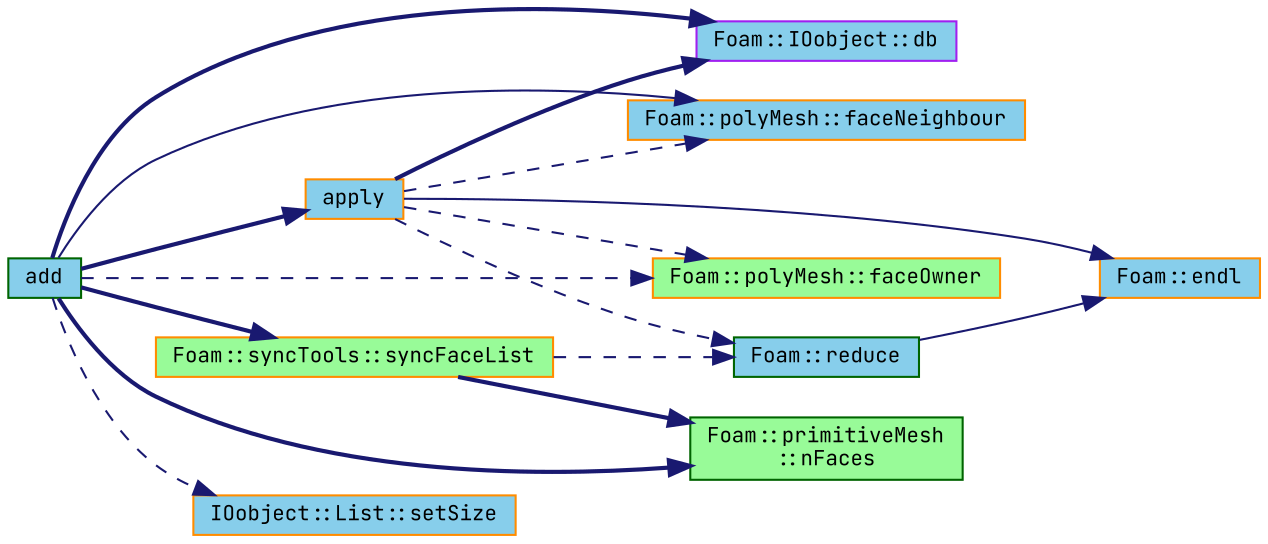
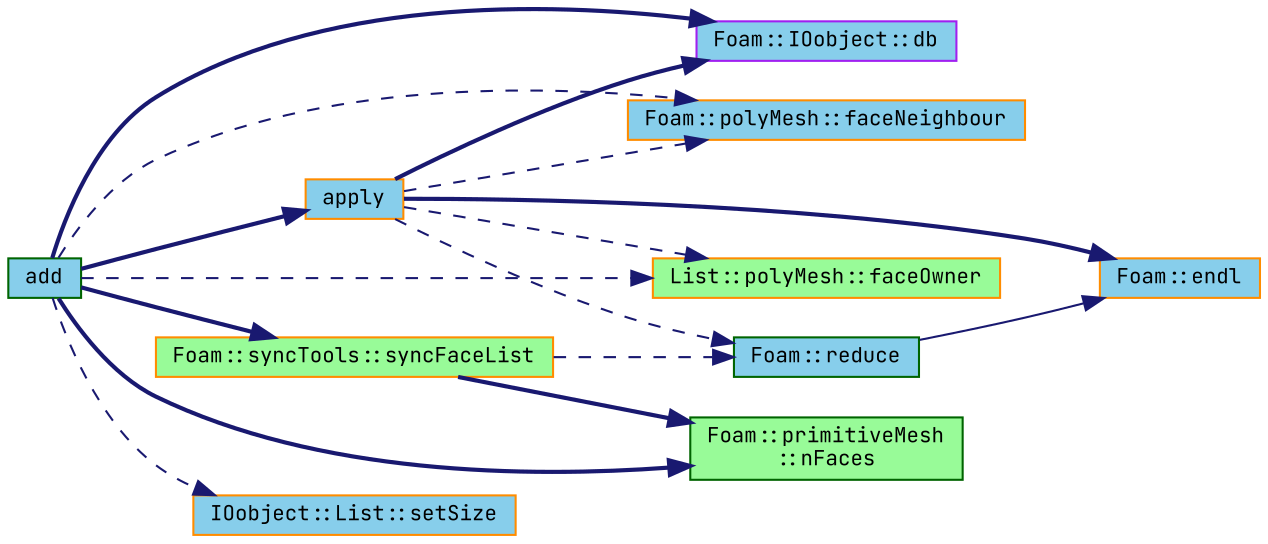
edge "add" -> "Foam::polyMesh::faceNeighbour": style solid -> dashed
edge "apply" -> "Foam::endl": style solid -> bold
node "Foam::polyMesh::faceOwner": label "Foam::polyMesh::faceOwner" -> "List::polyMesh::faceOwner"
